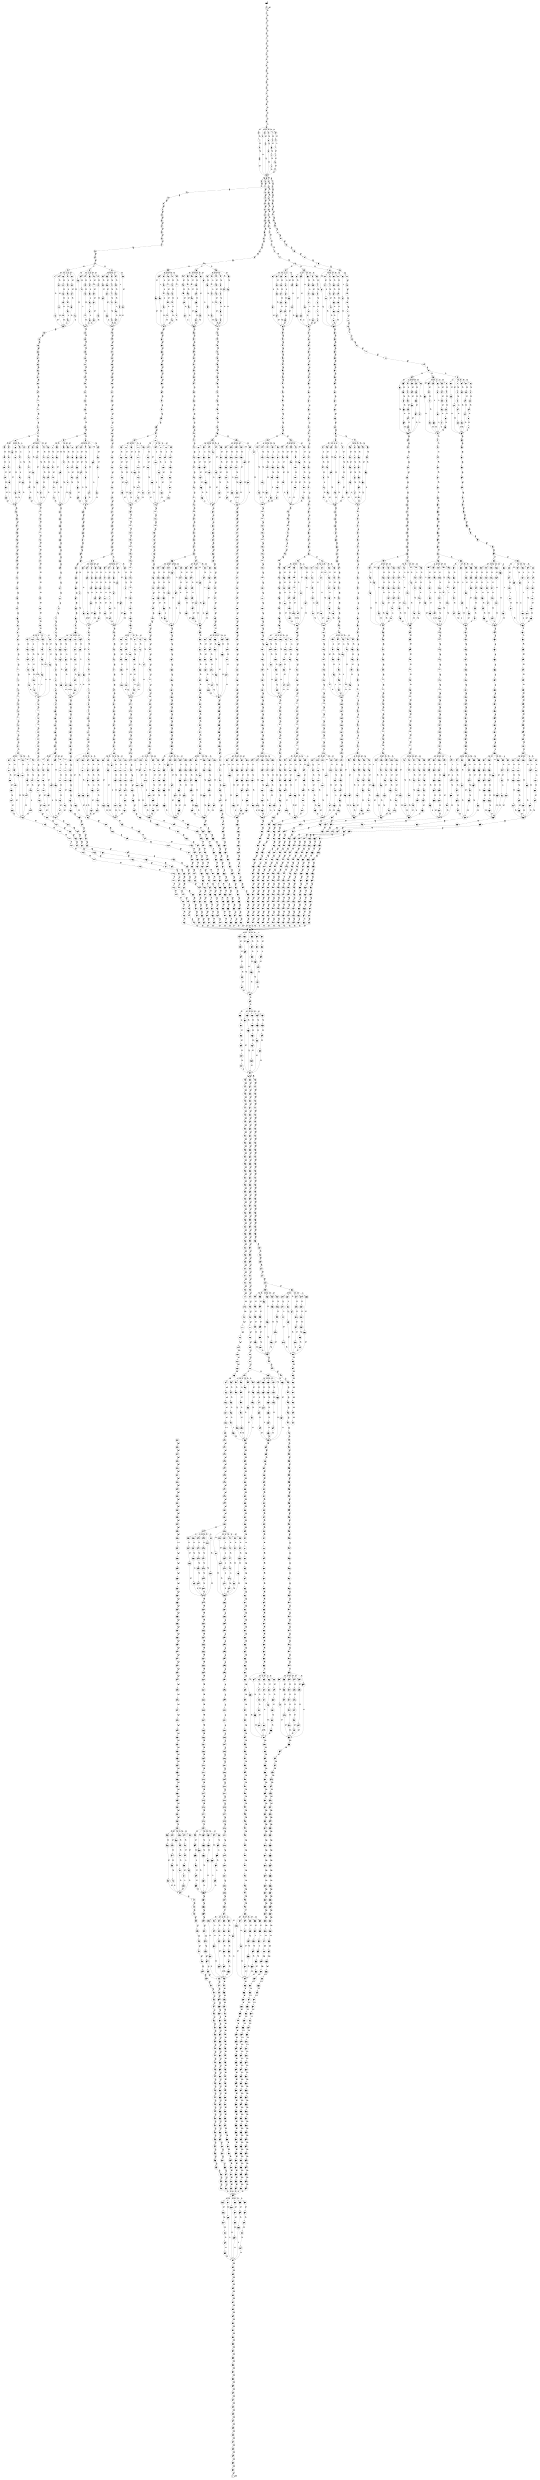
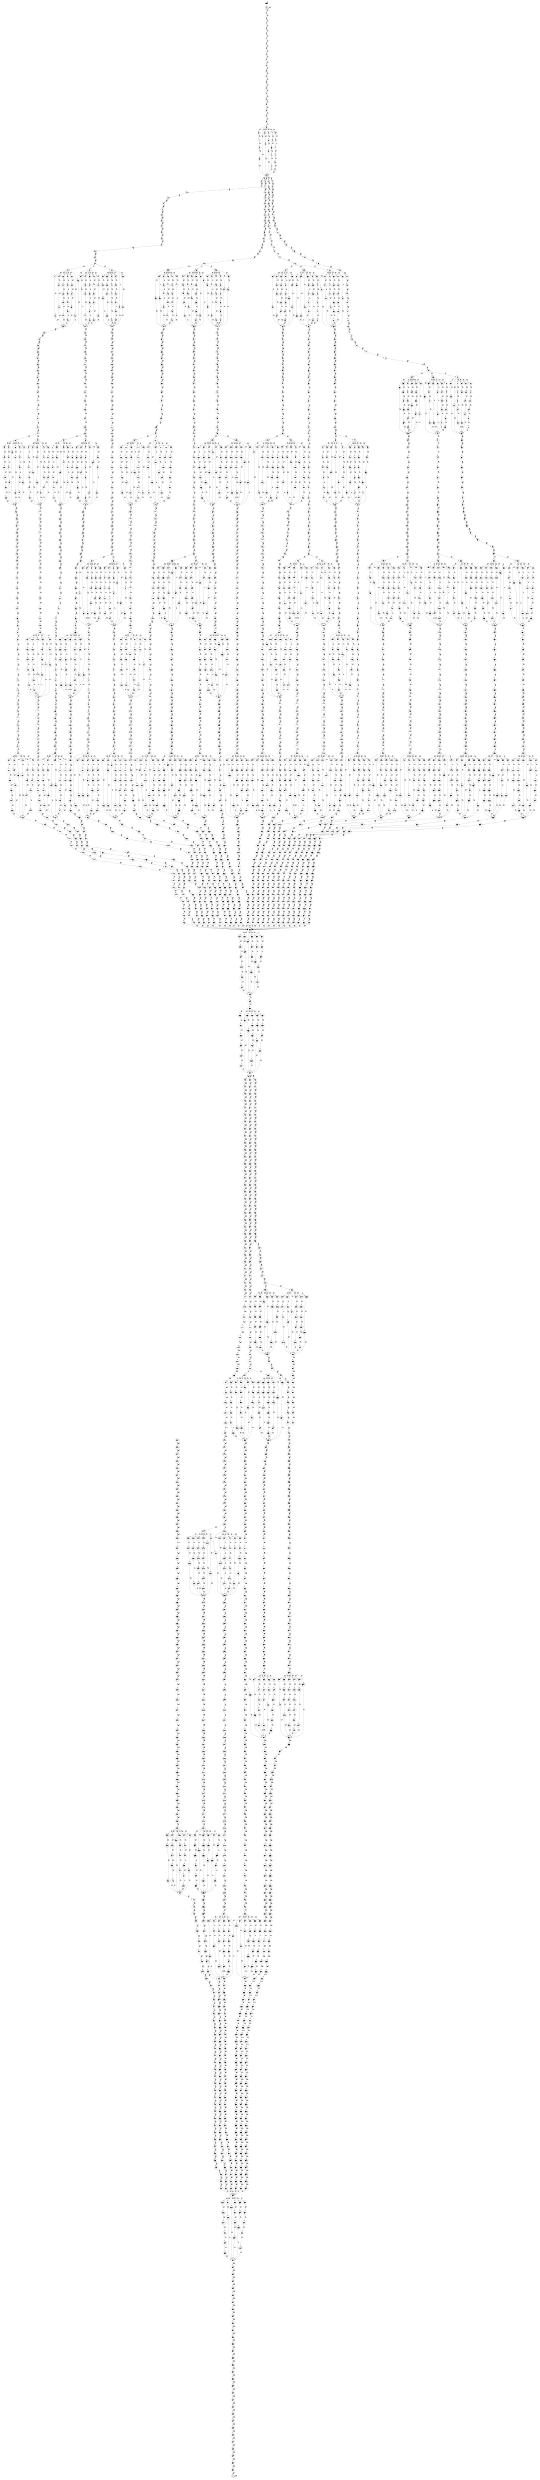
edge "743" -> "744": now "739" -> "744"
